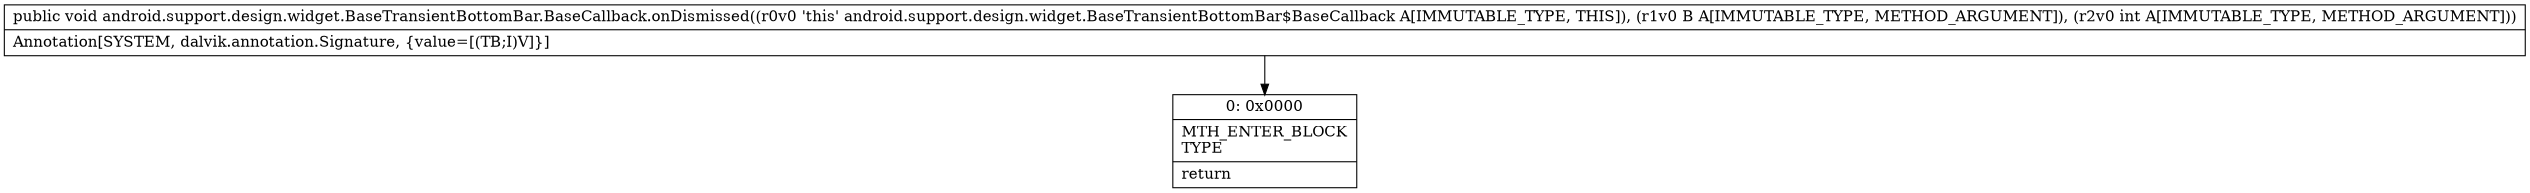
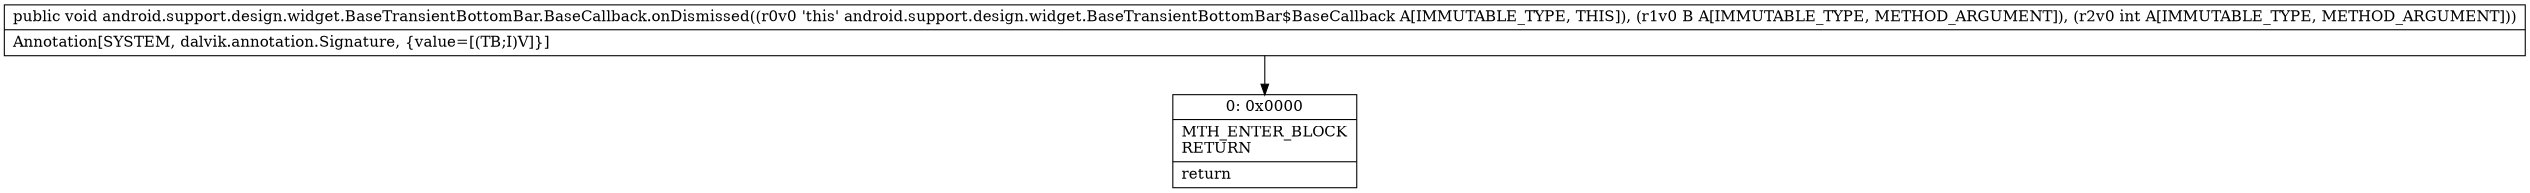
node "0: 0x0000": text "TYPE" -> "RETURN"
